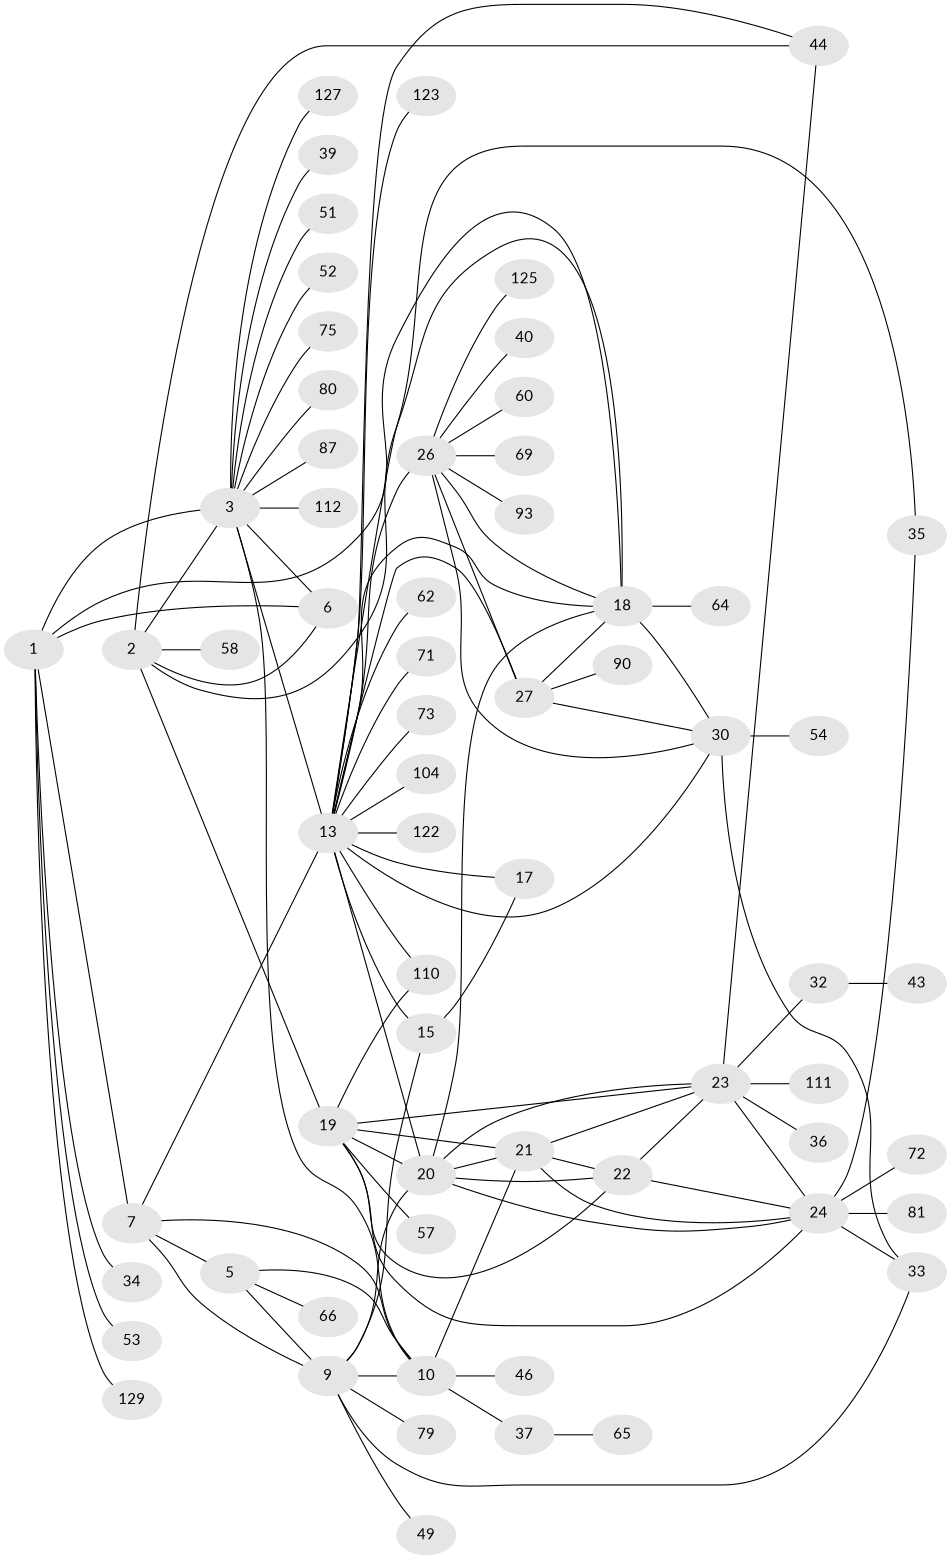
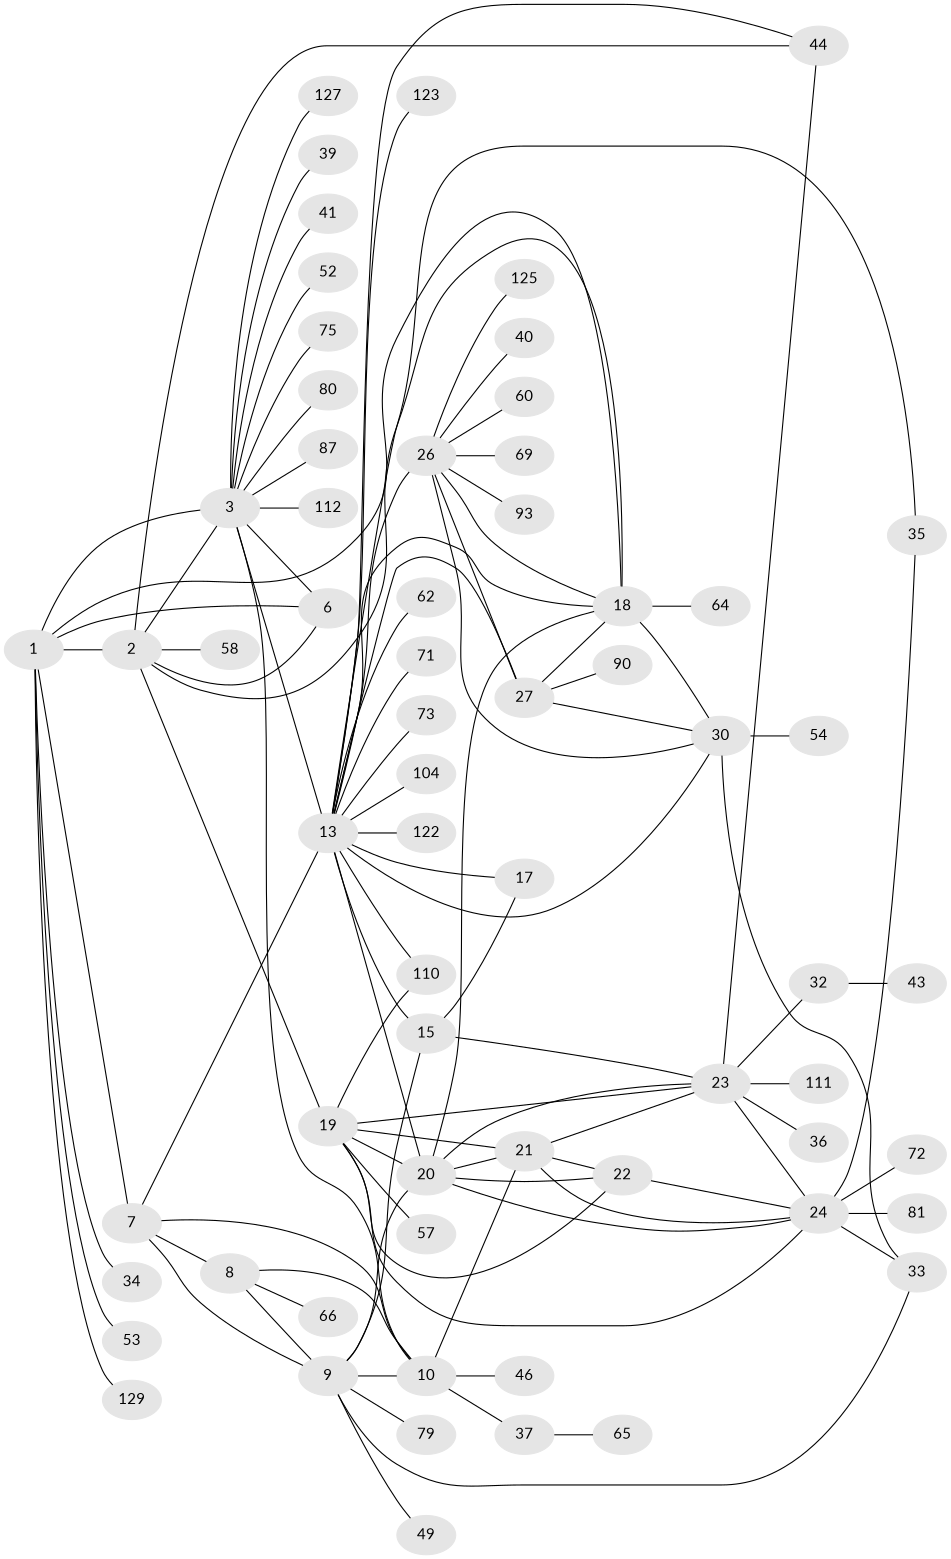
node "51": label "51" -> "41"
edge "1" -- "2": added
edge "23" -- "22": now "23" -- "15"
node "5": label "5" -> "8"
